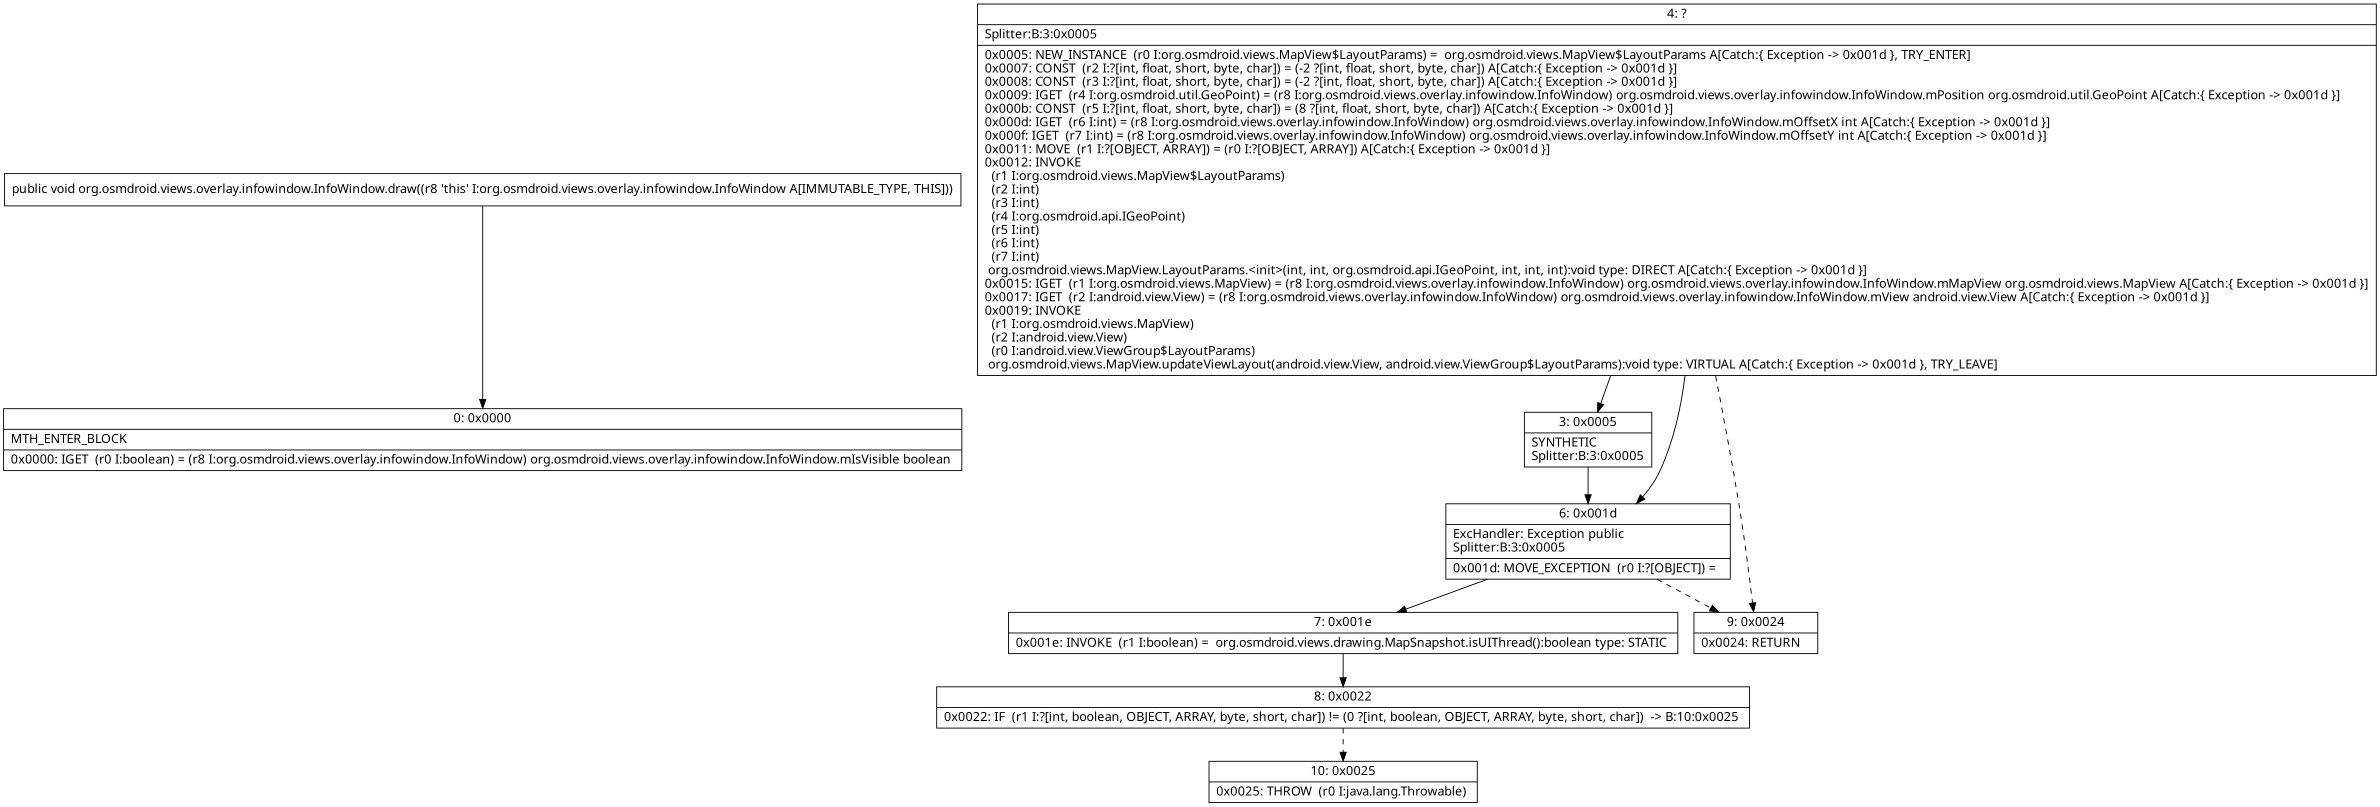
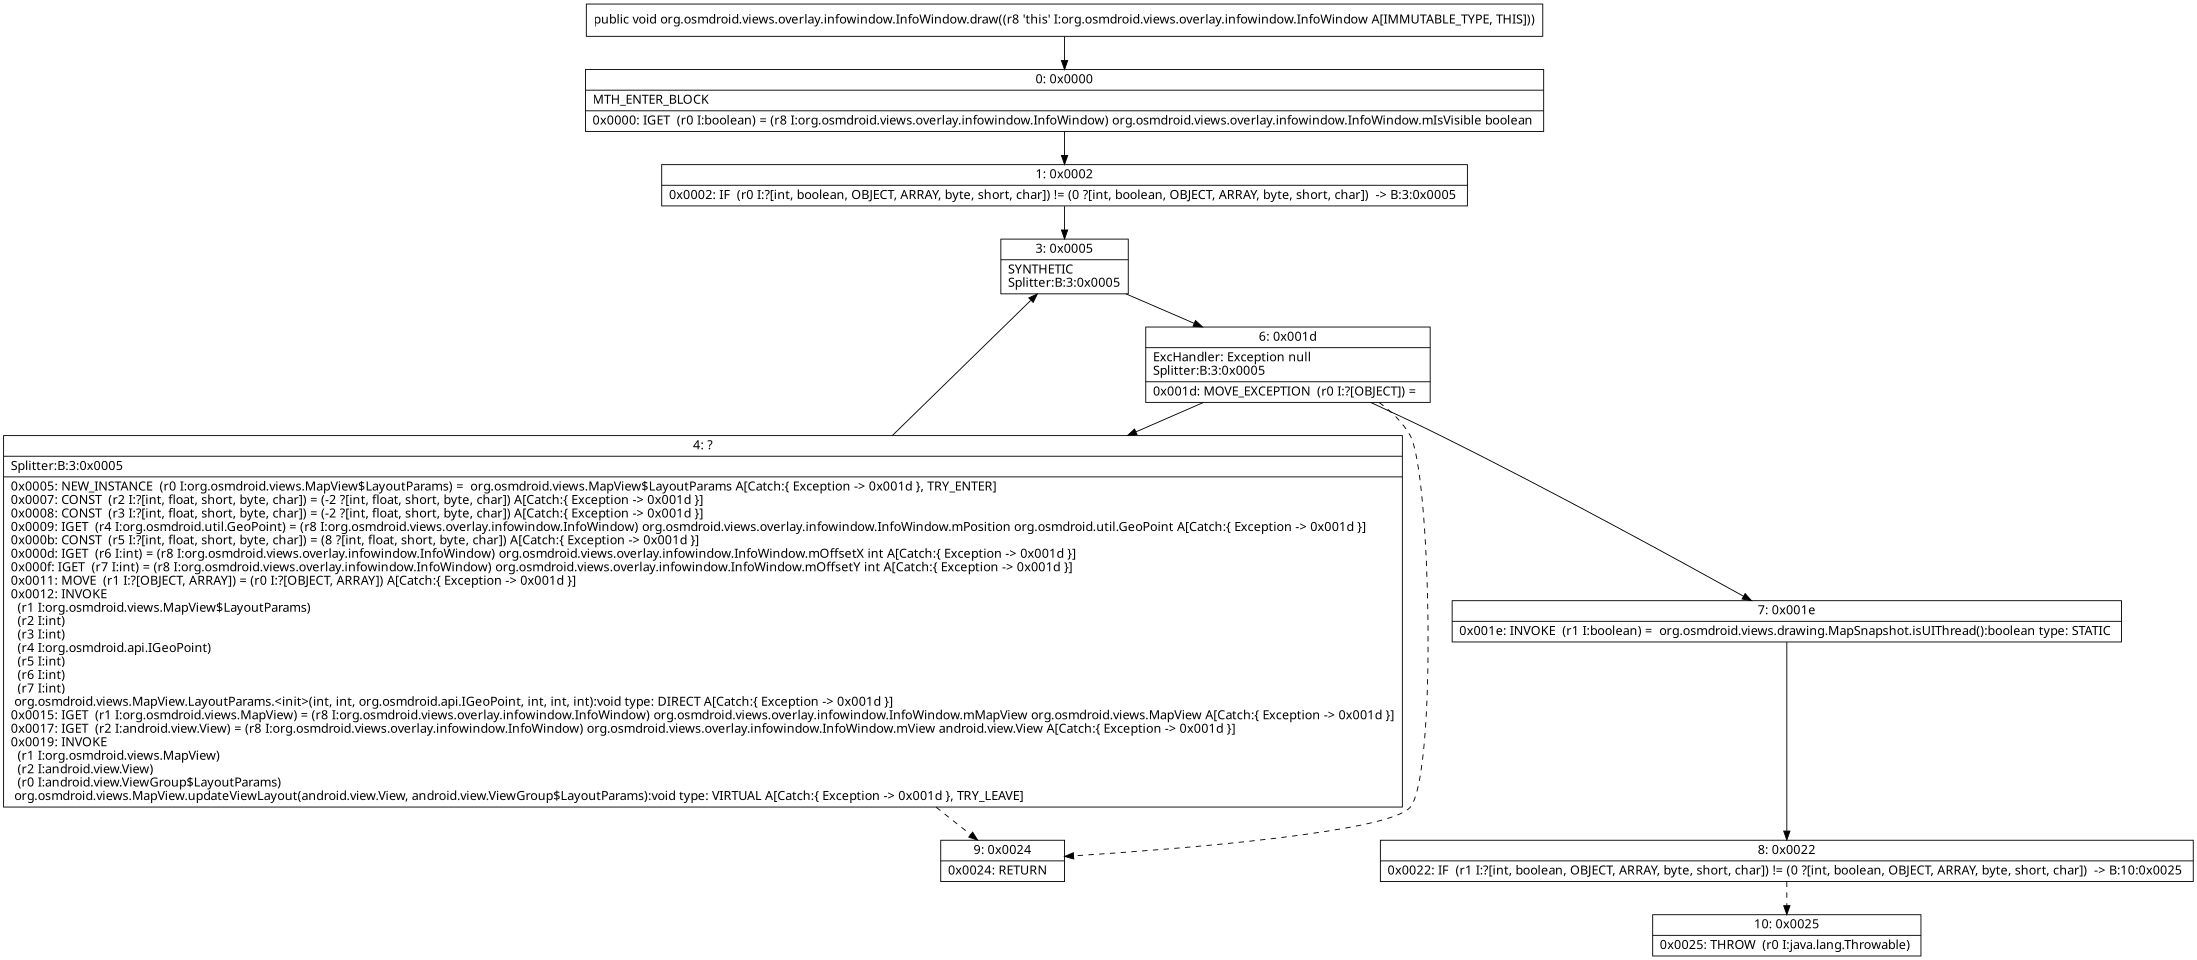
node "1: 0x0002": added
edge "4: ?" -> "6: 0x001d": reversed
node "6: 0x001d": text "ExcHandler: Exception public" -> "ExcHandler: Exception null"
